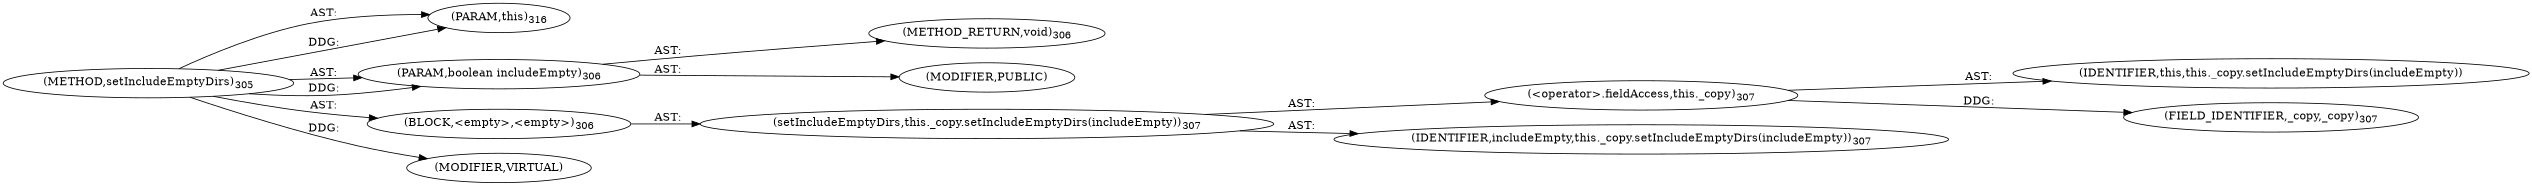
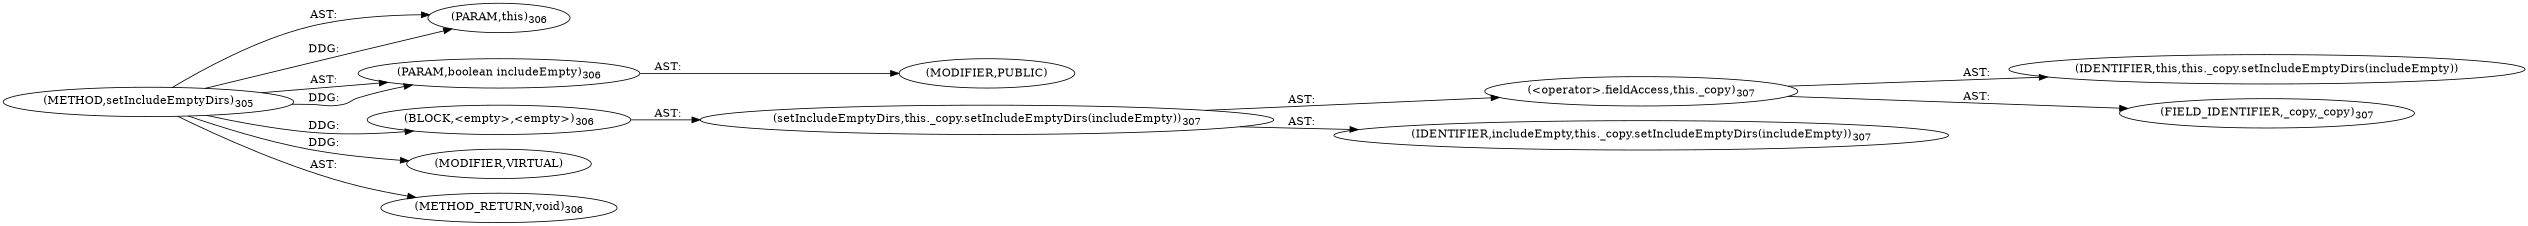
node "(PARAM,this)": text "316" -> "306"
edge "(PARAM,boolean includeEmpty)" -> "(METHOD_RETURN,void)": now "(METHOD,setIncludeEmptyDirs)" -> "(METHOD_RETURN,void)"
edge "(<operator>.fieldAccess,this._copy)" -> "(FIELD_IDENTIFIER,_copy,_copy)": label "DDG: " -> "AST: "
edge "(METHOD,setIncludeEmptyDirs)" -> "(BLOCK,<empty>,<empty>)": label "AST: " -> "DDG: "
